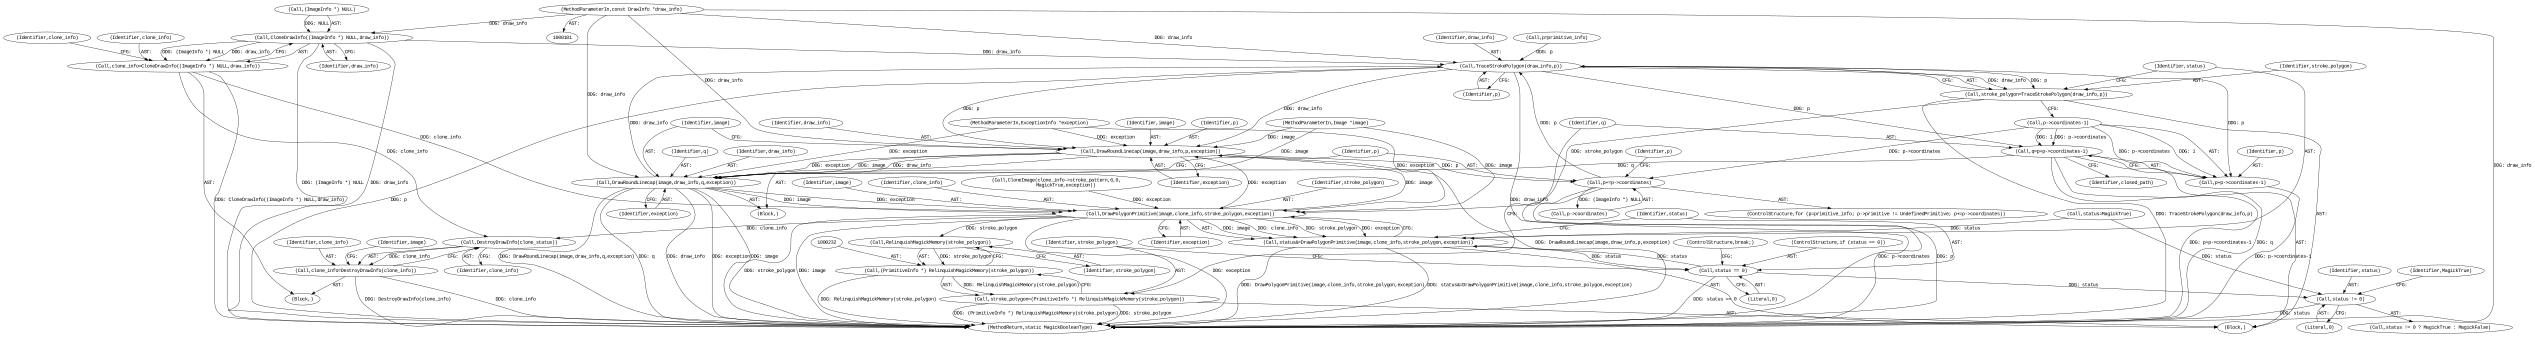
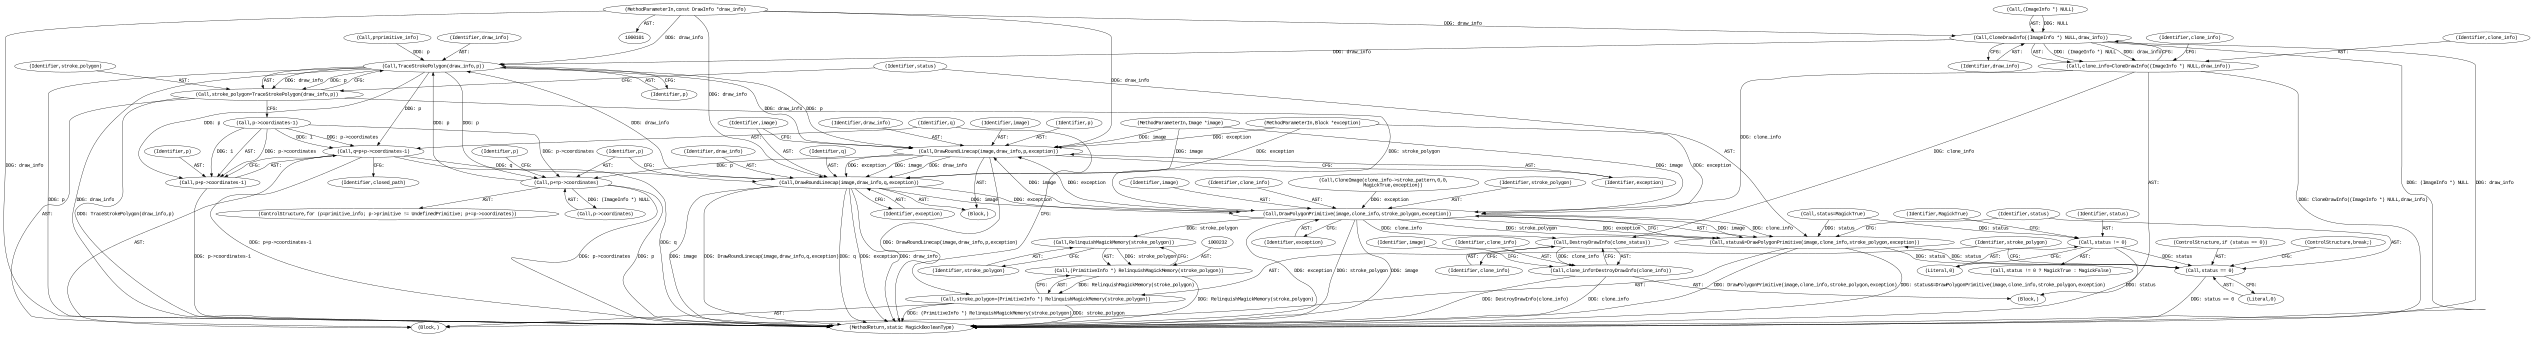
node "(MethodParameterIn,ExceptionInfo *exception)": label "(MethodParameterIn,ExceptionInfo *exception)" -> "(MethodParameterIn,Block *exception)"
edge "(Call,TraceStrokePolygon(draw_info,p))" -> "(Call,p+=p->coordinates)": added, label "DDG: p"
edge "(Call,status == 0)" -> "(Call,status != 0)": reversed
